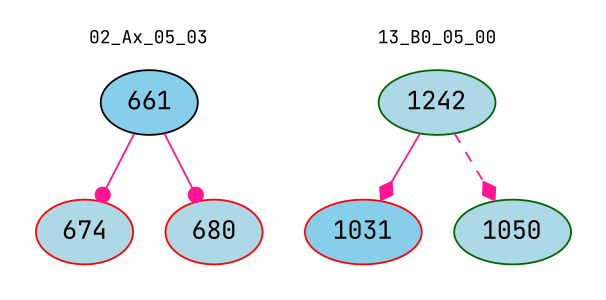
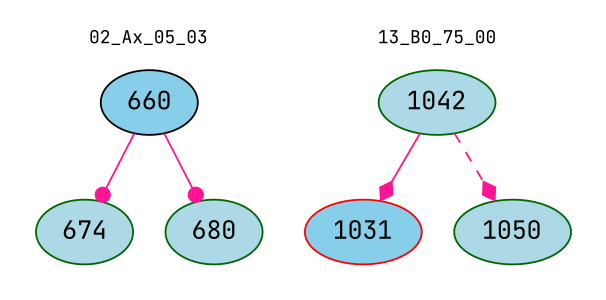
cluster "13_B0_05_00": label "13_B0_05_00" -> "13_B0_75_00"
node "661": label "661" -> "660"
node "1242": label "1242" -> "1042"
node "674": color red -> darkgreen
node "680": color red -> darkgreen
